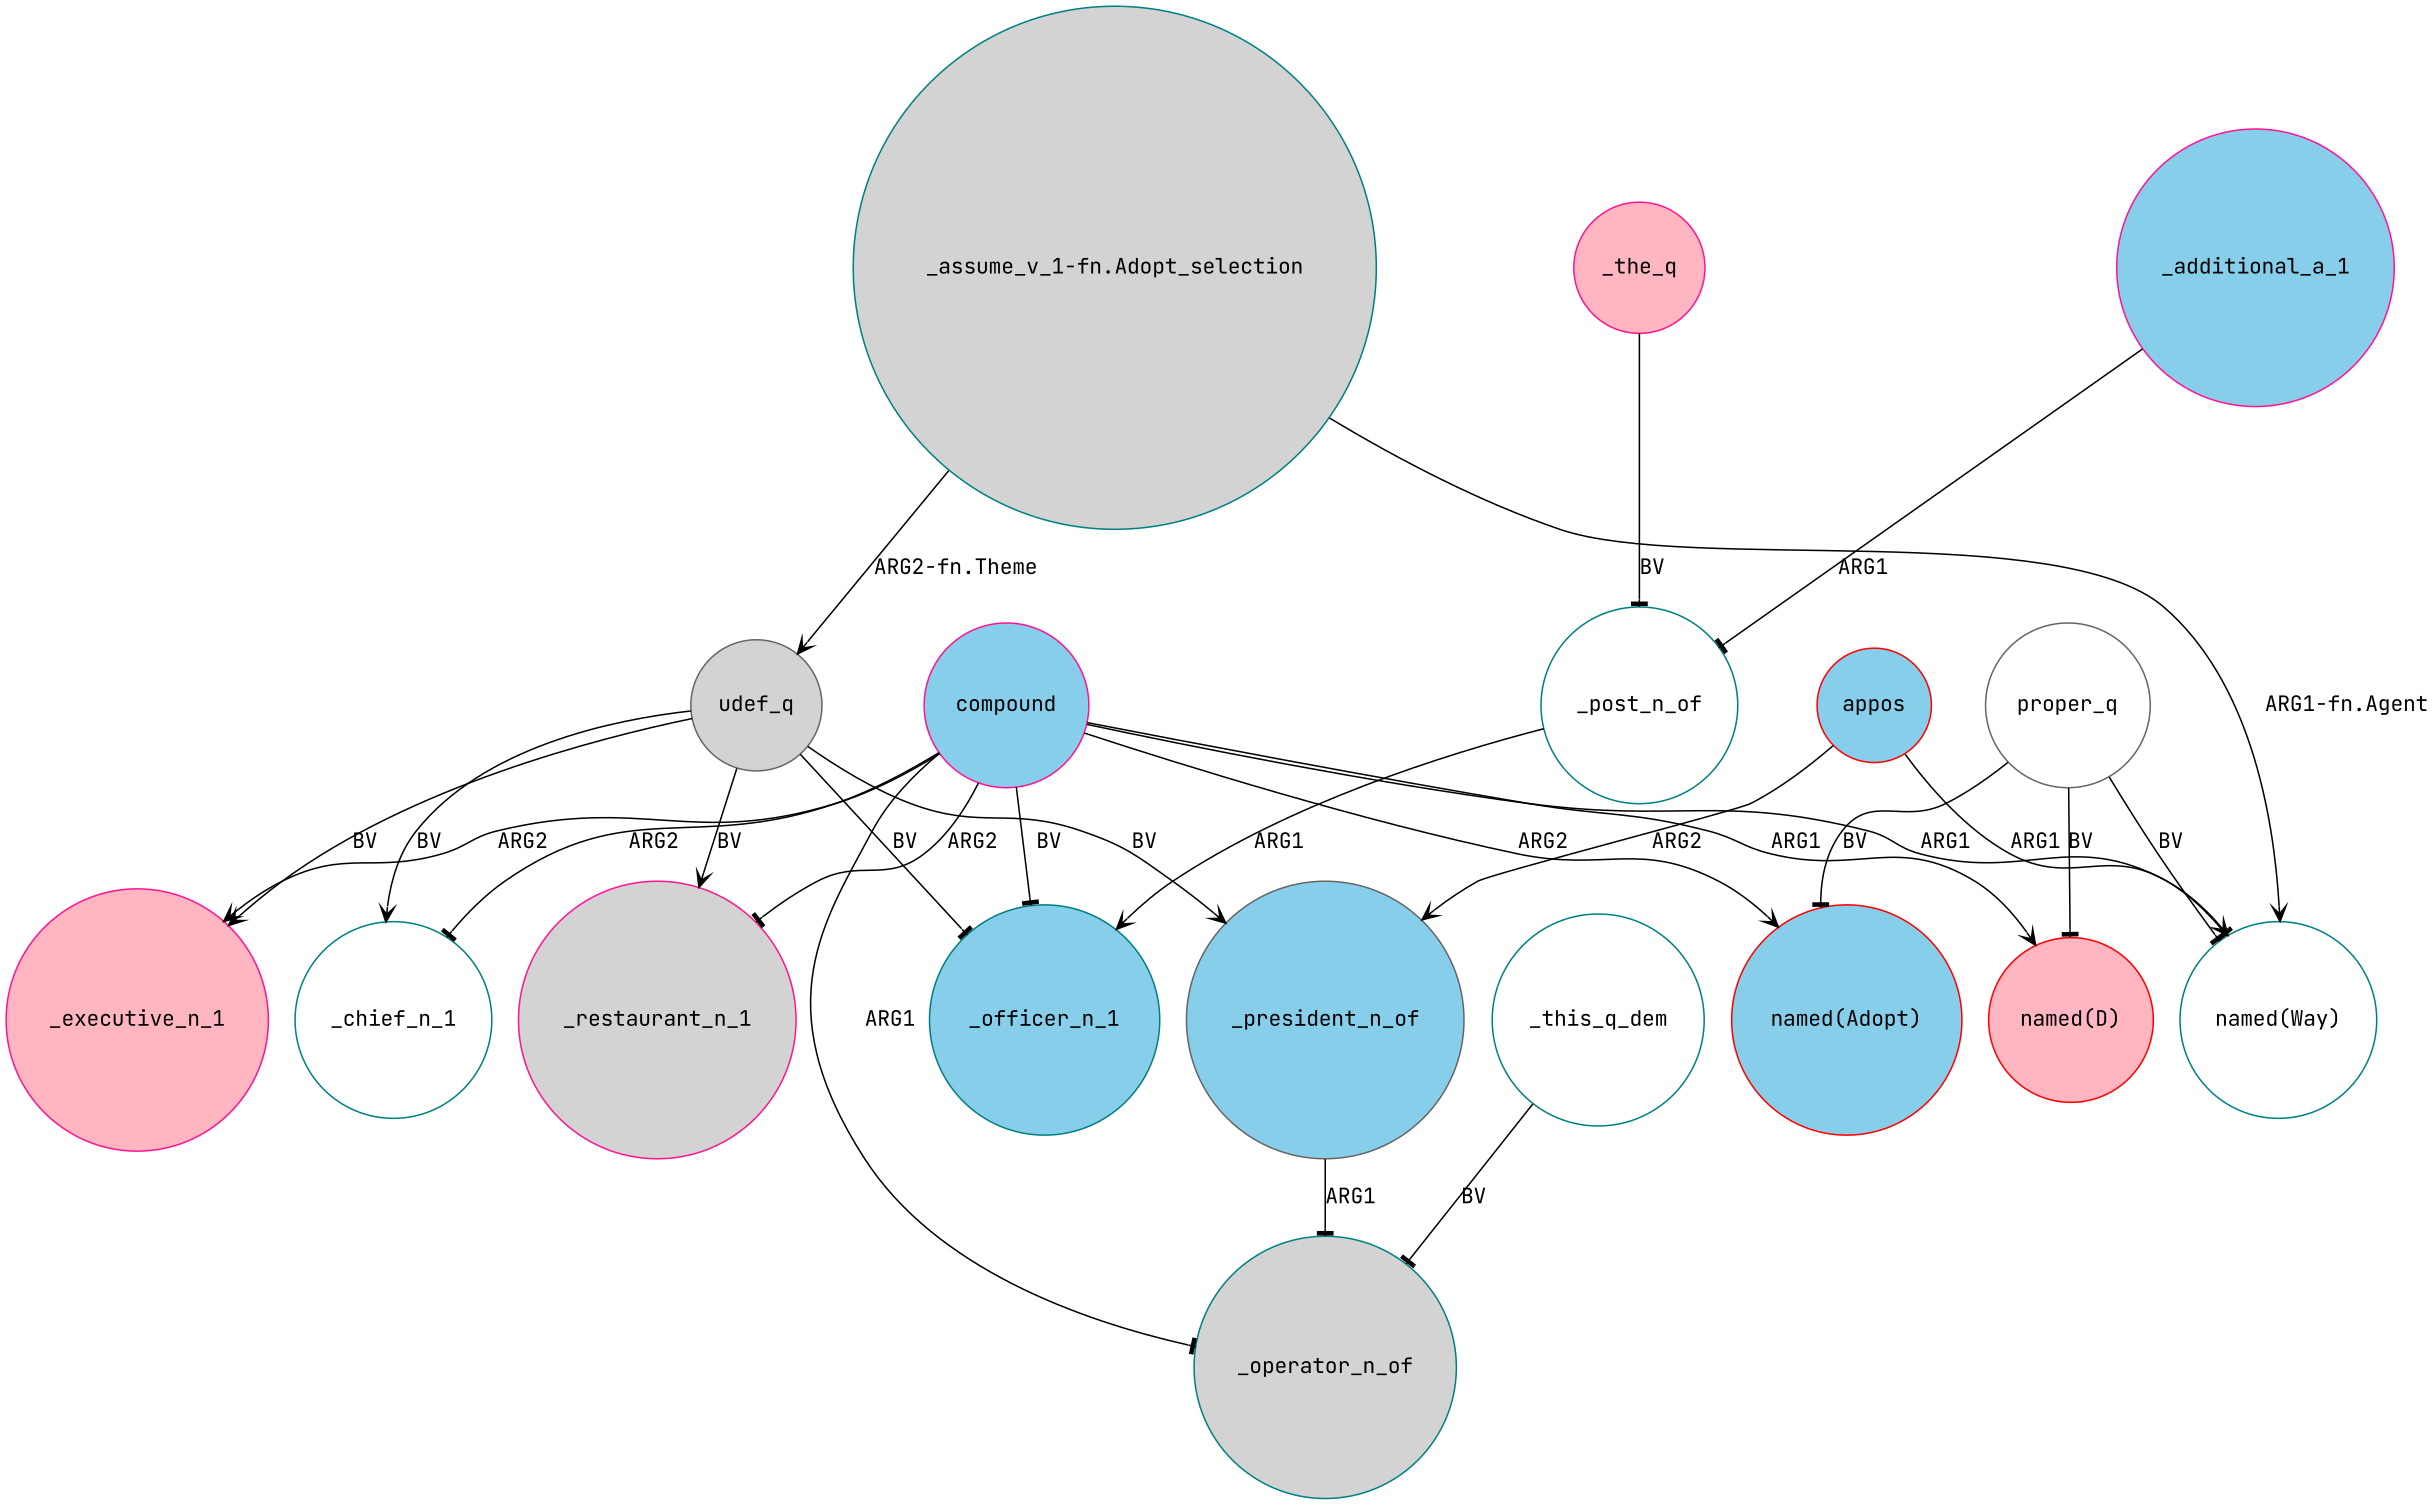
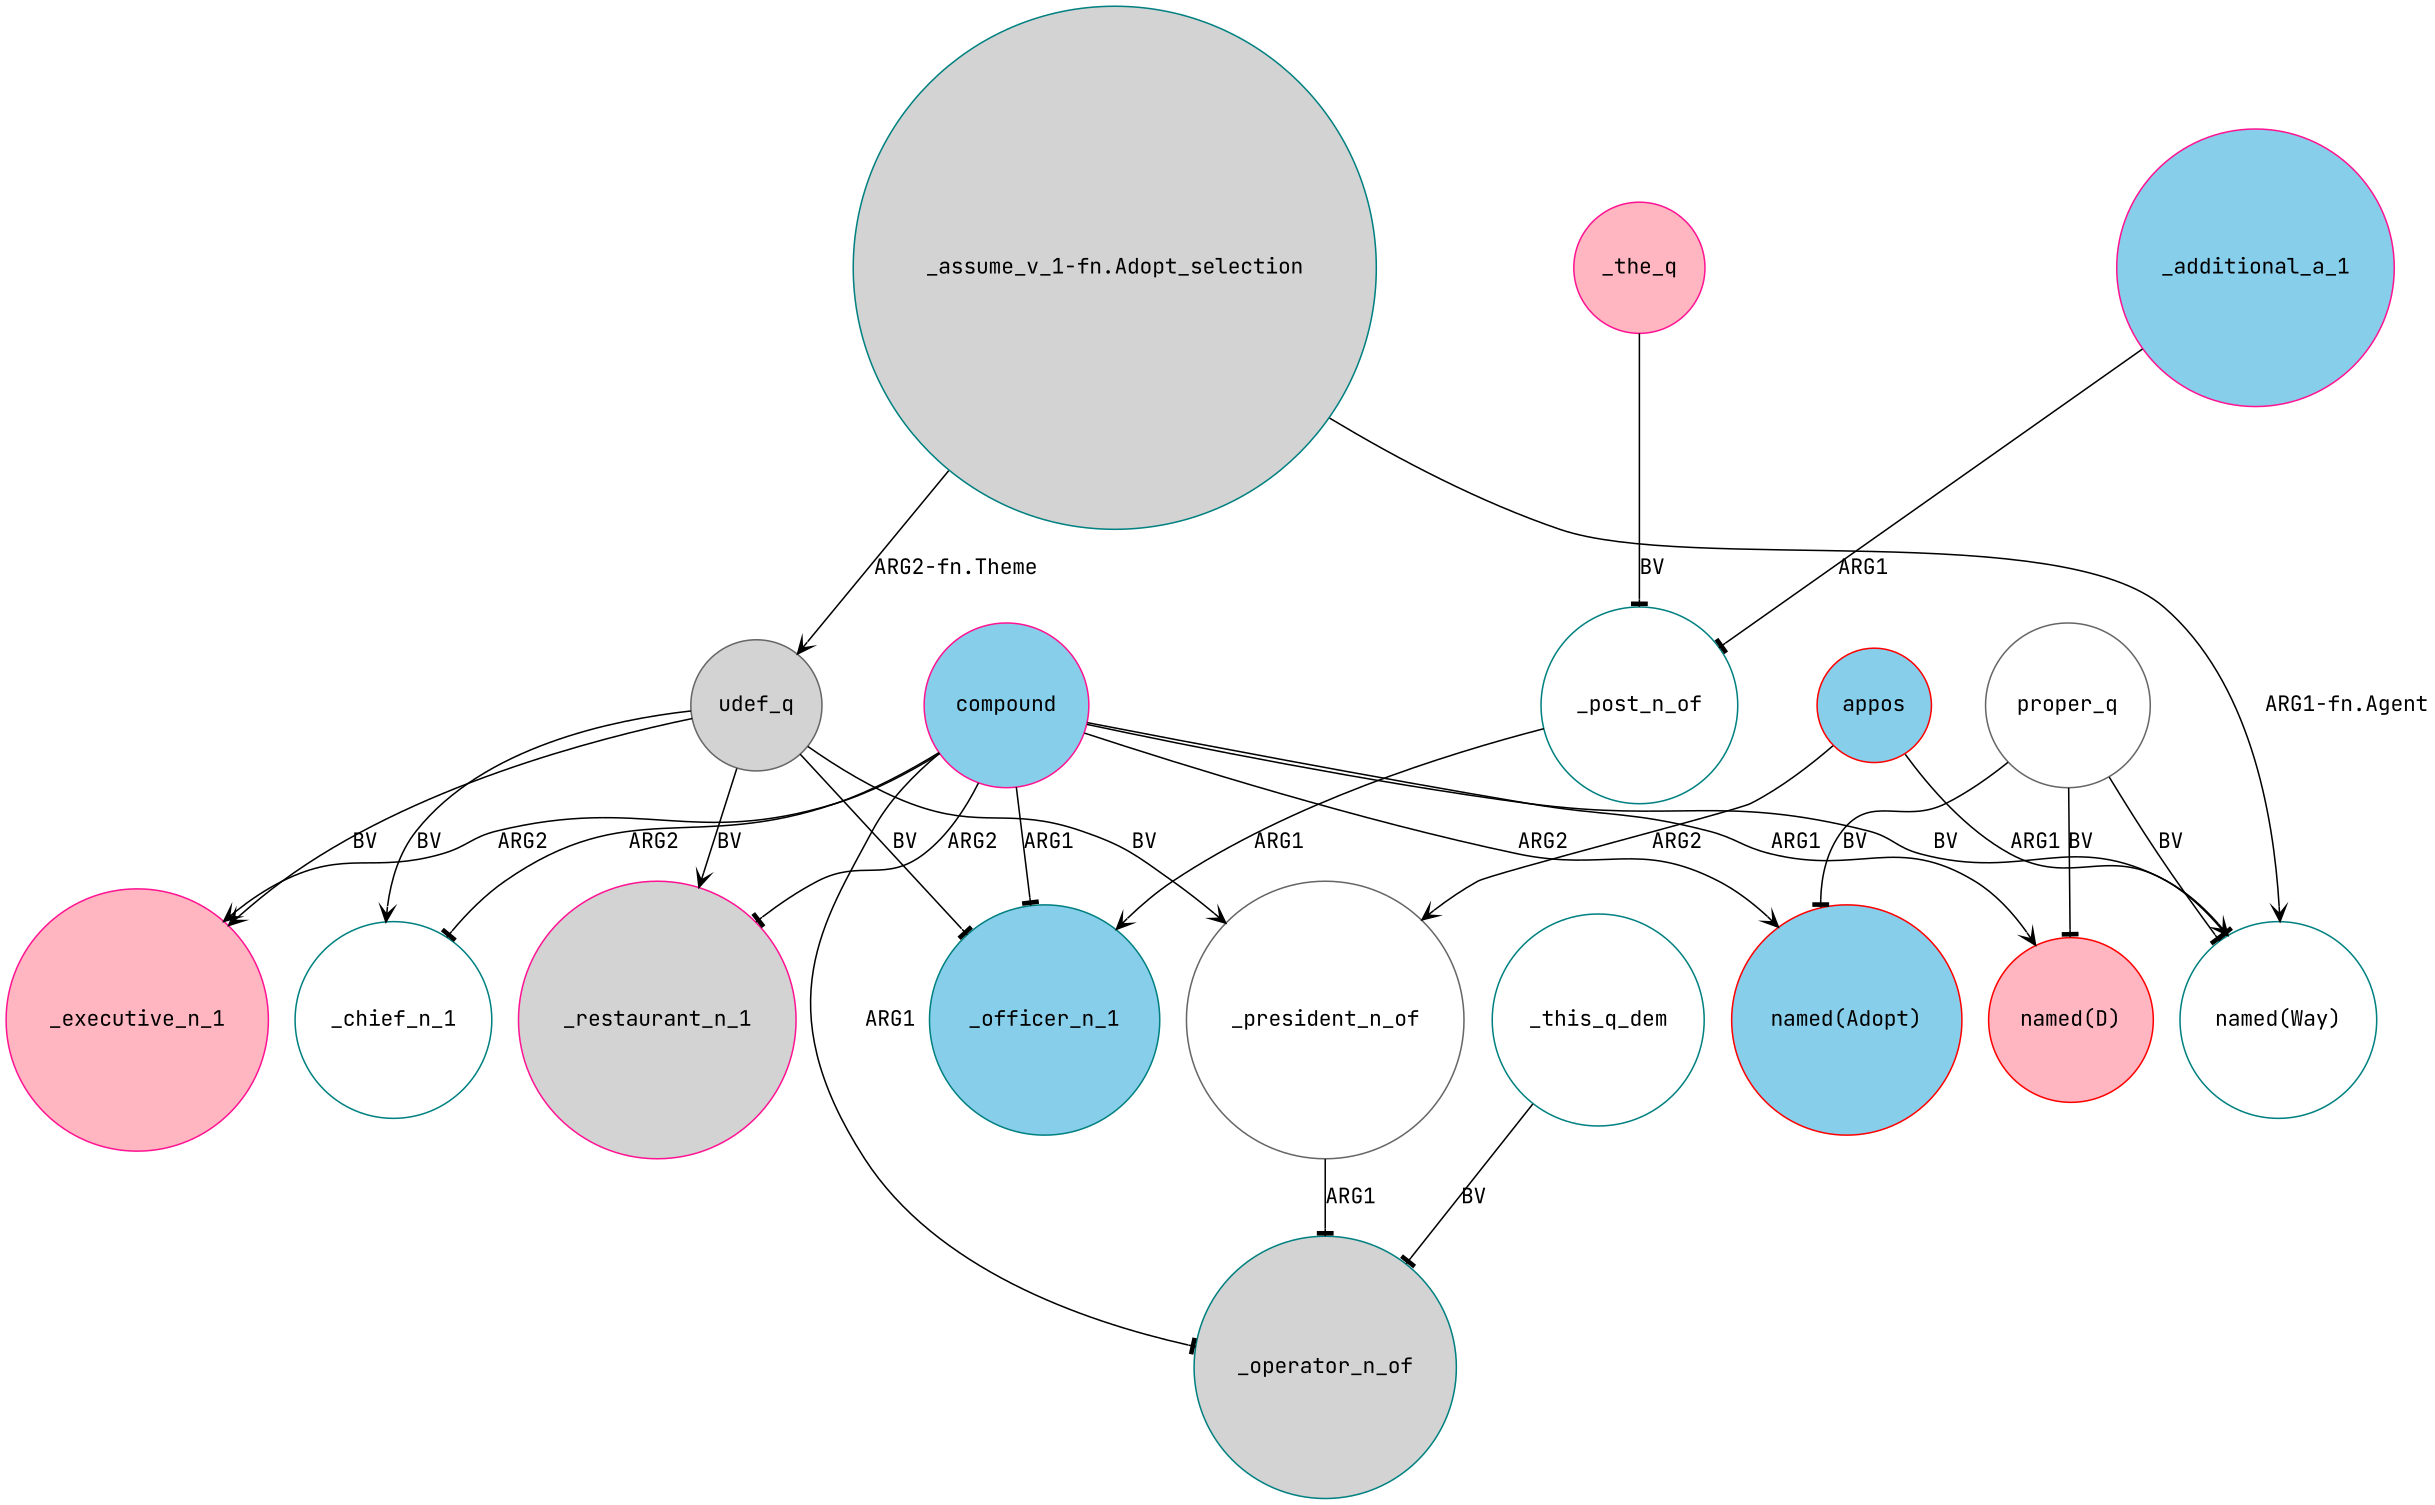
edge "compound" -> "_officer_n_1": label "BV" -> "ARG1"
edge "compound" -> "named(Way)": label "ARG1" -> "BV"
node "_president_n_of": fillcolor skyblue -> white
